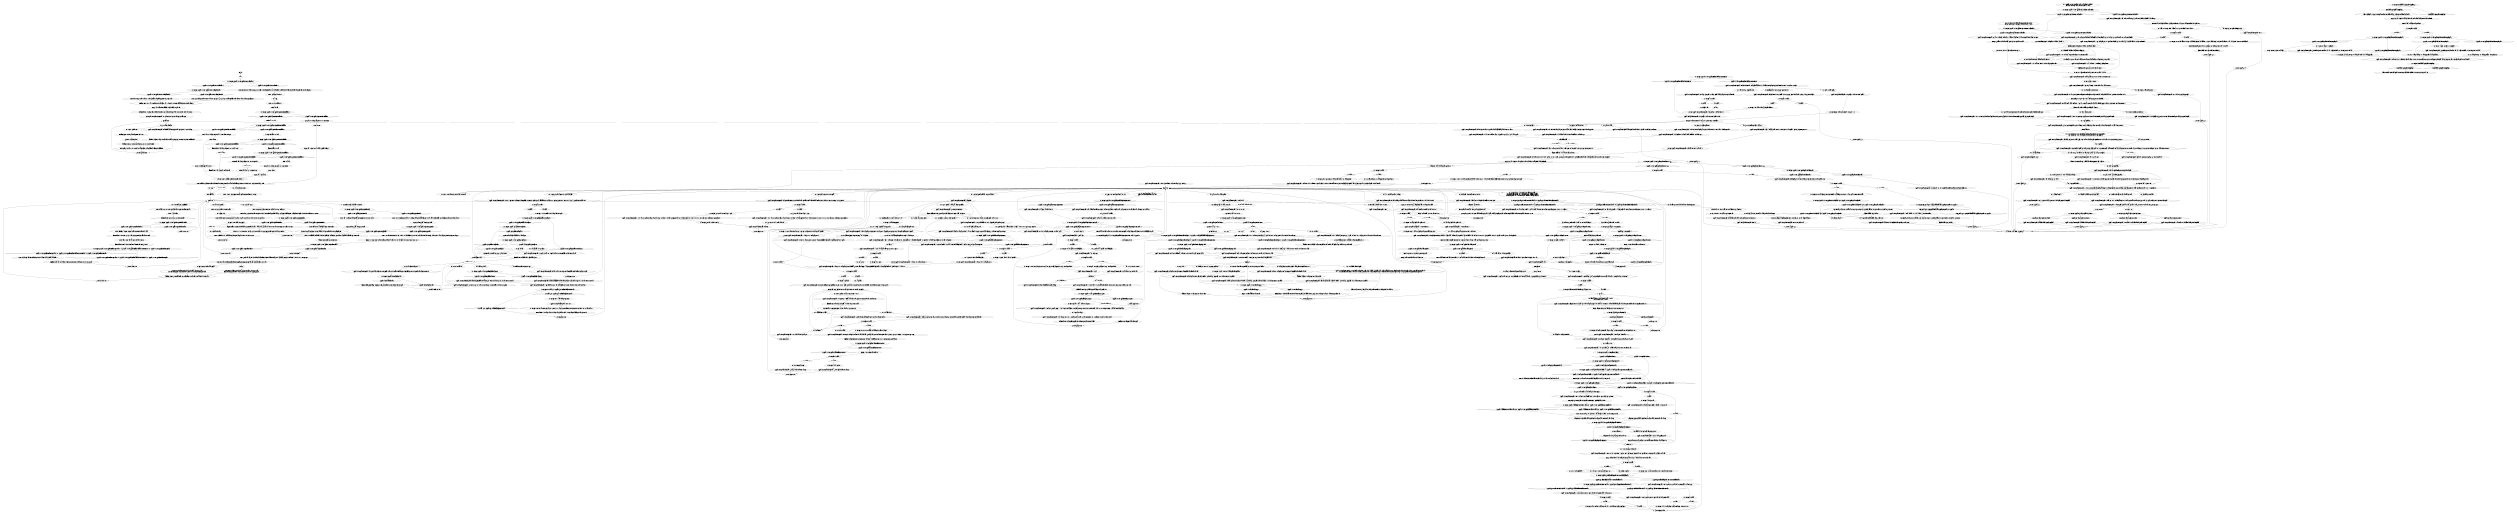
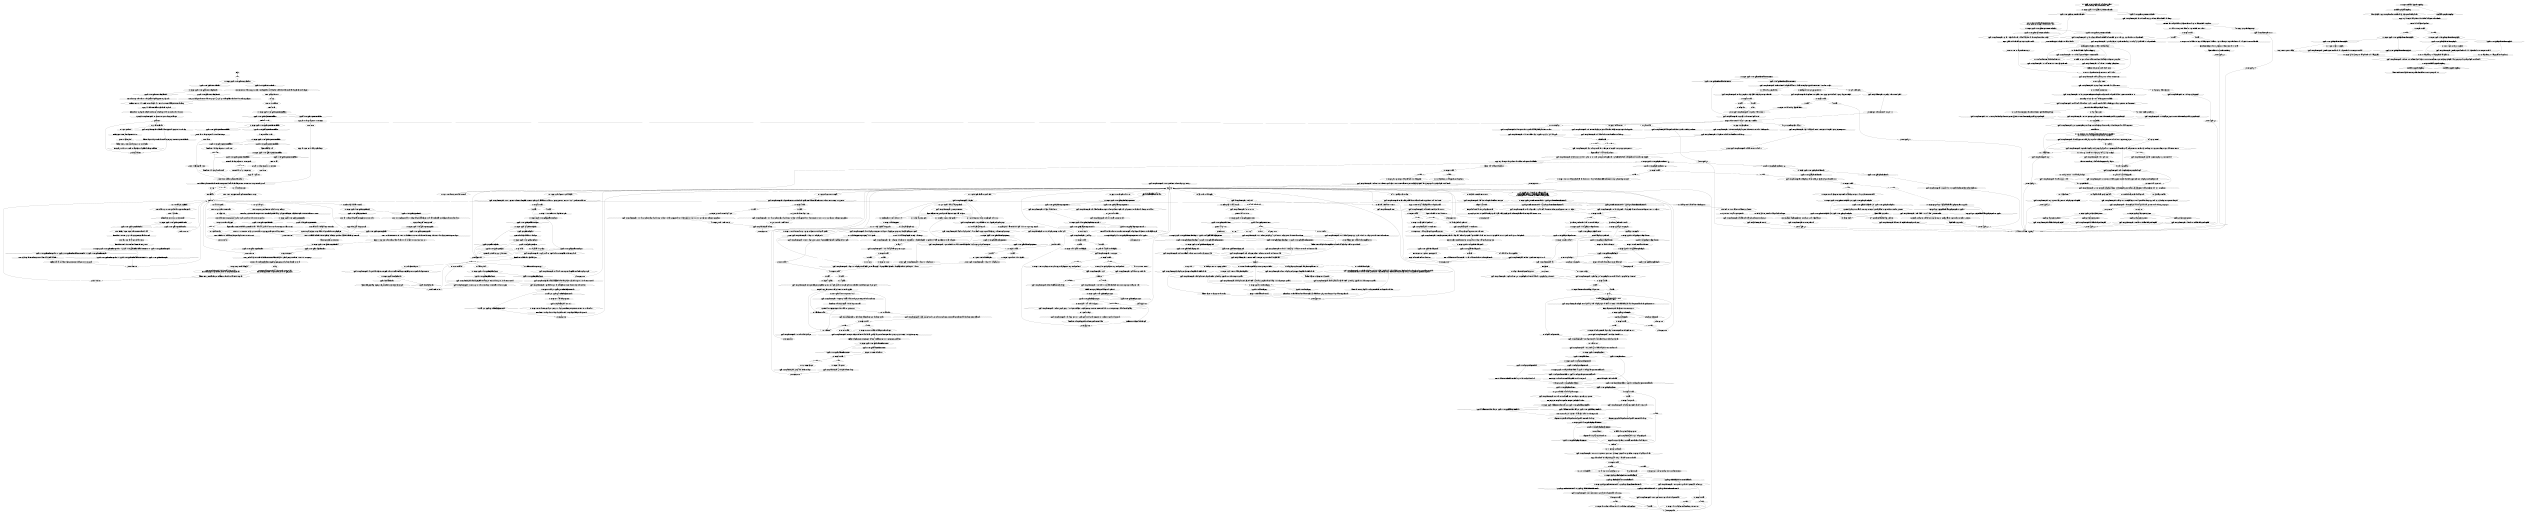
node "Reaction Speed: Who, me?": label "Reaction Speed: Who, me?" -> "Reaction Speed: Really, me?"
